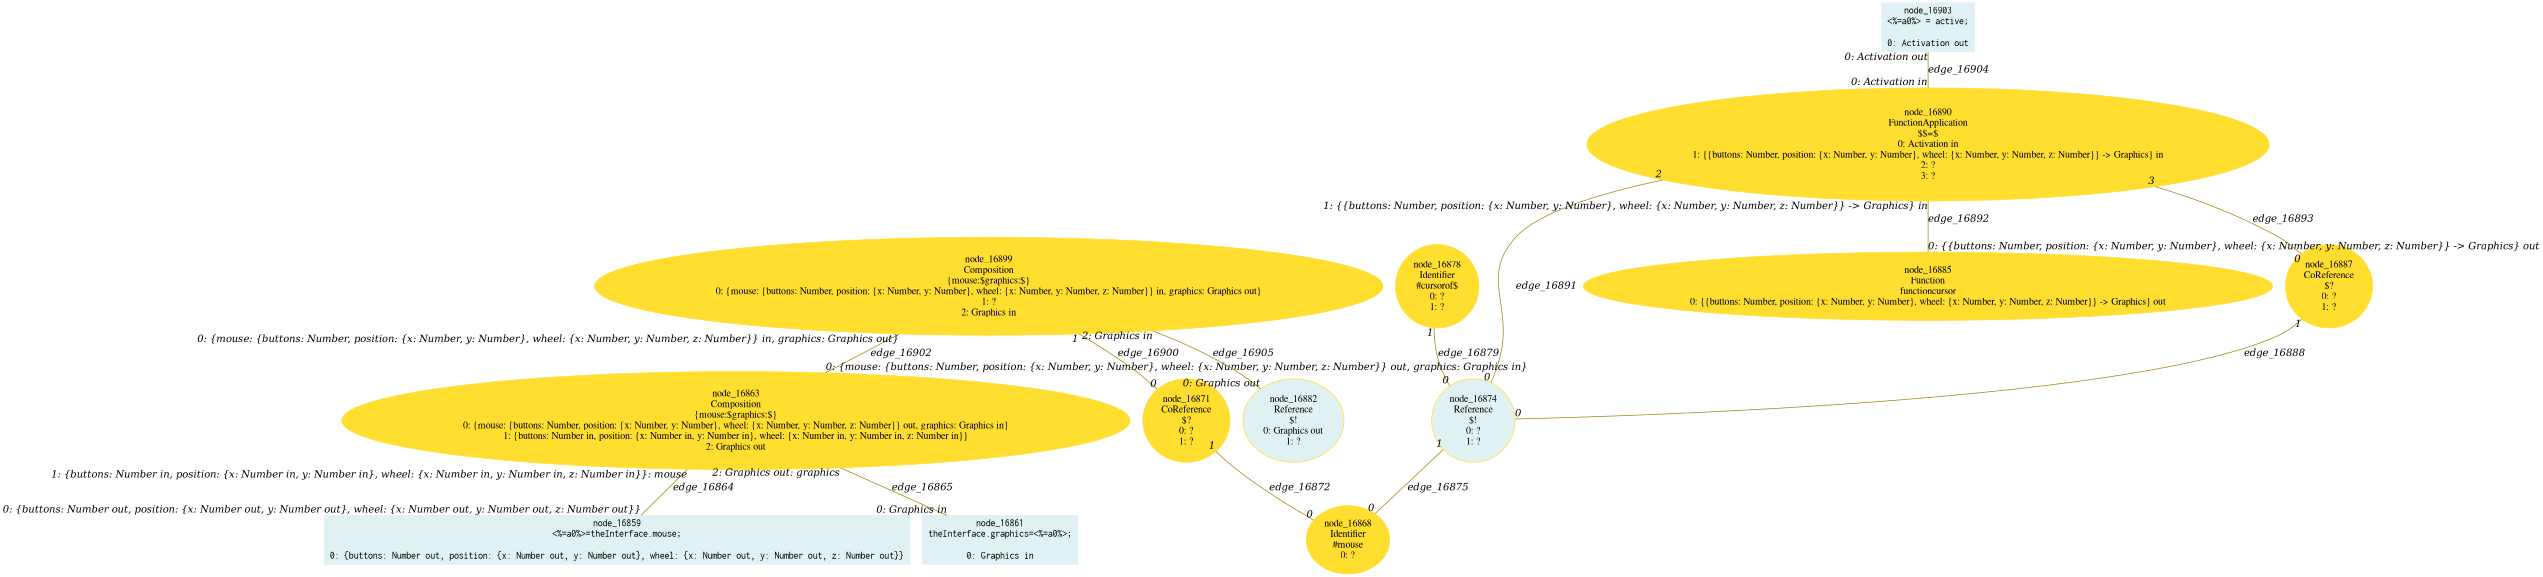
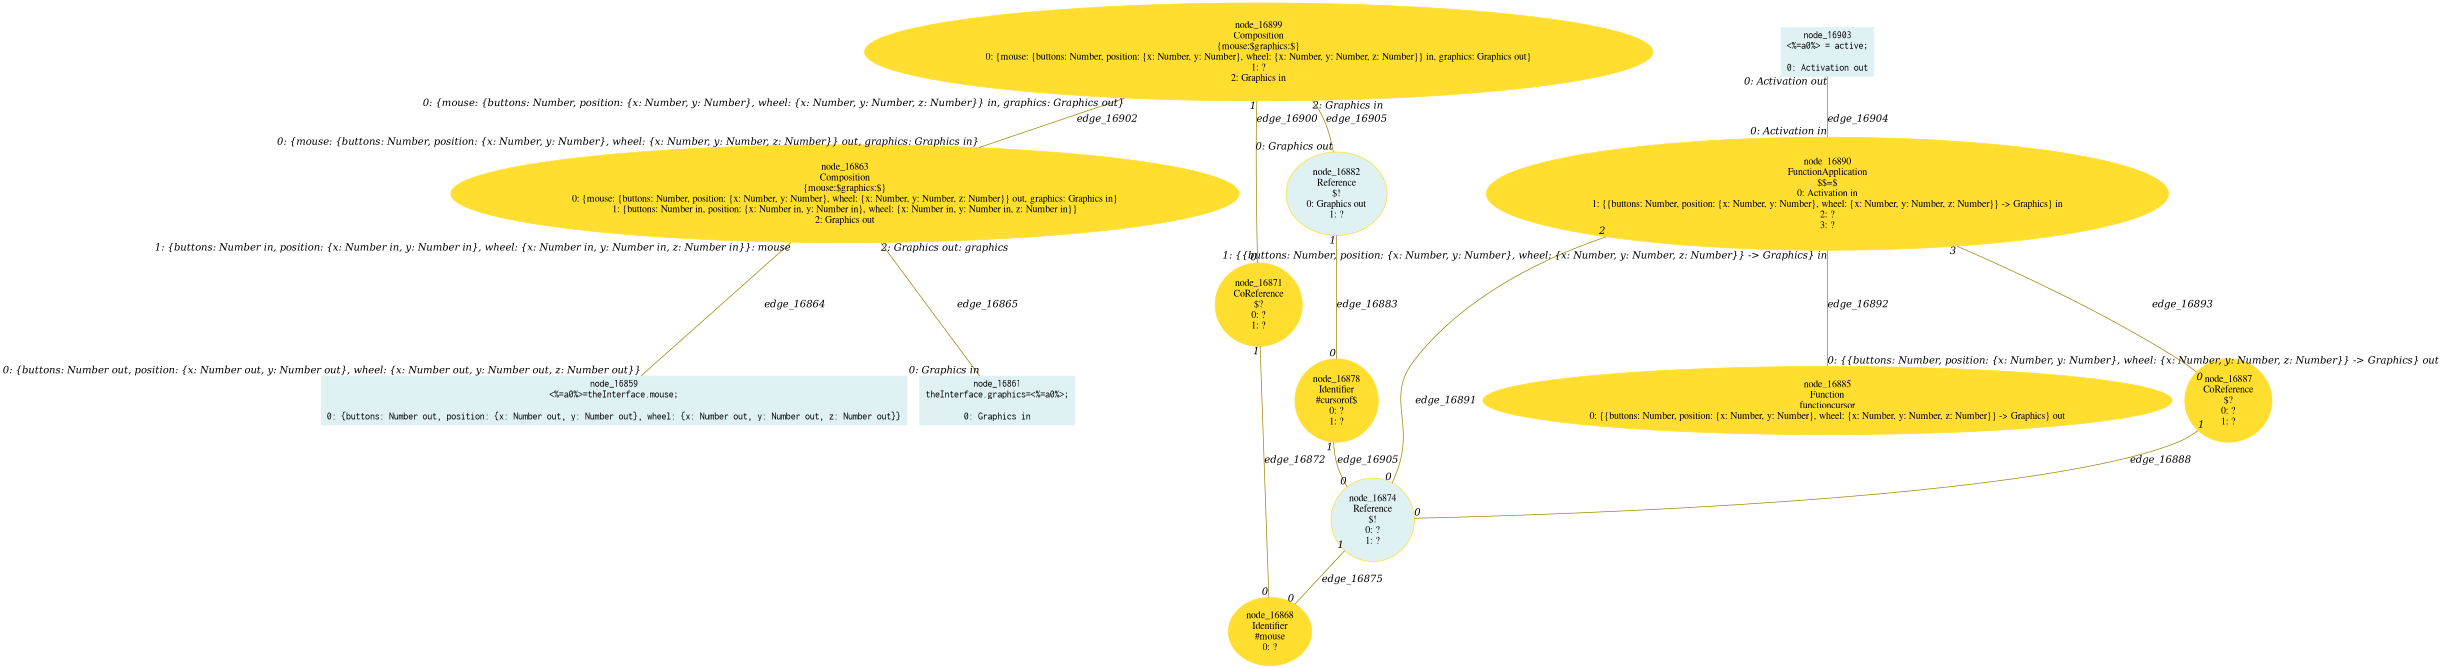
edge "node_16882 Reference $! 0: Graphics out 1: ?" -- "node_16878 Identifier #cursorof$ 0: ? 1: ?": added, label "edge_16883"
edge "node_16878 Identifier #cursorof$ 0: ? 1: ?" -- "node_16874 Reference $! 0: ? 1: ?": label "edge_16879" -> "edge_16905"
